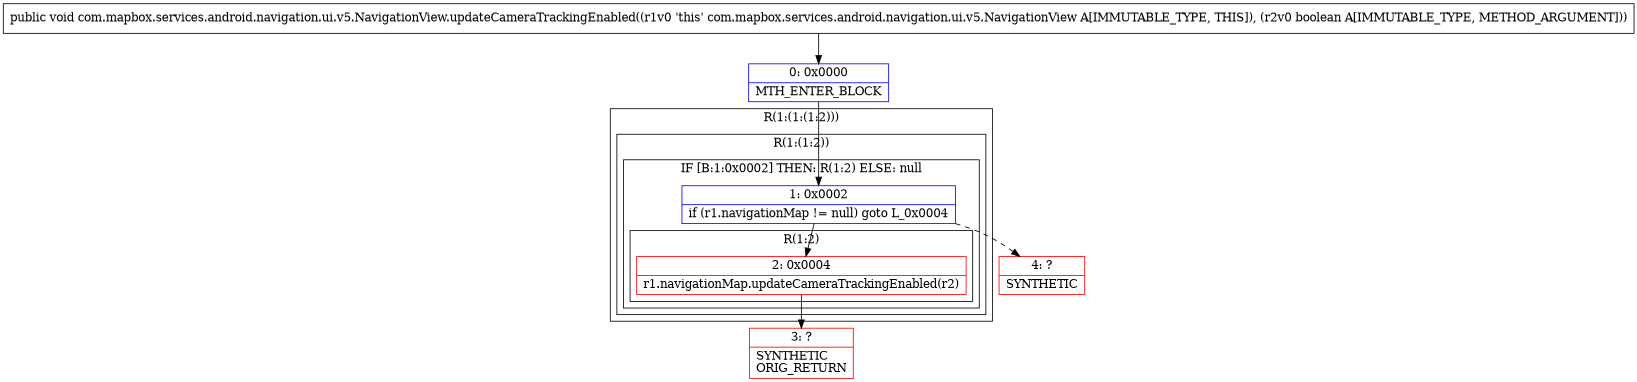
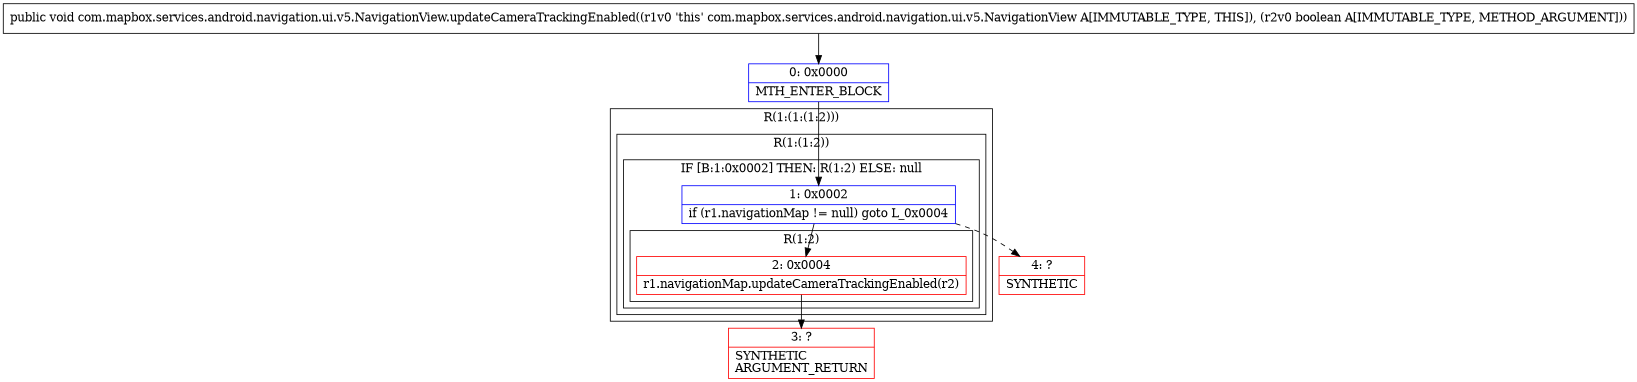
node "3: ?": text "ORIG_RETURN" -> "ARGUMENT_RETURN"
